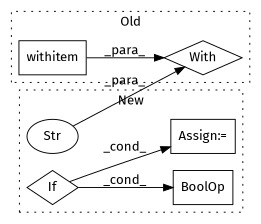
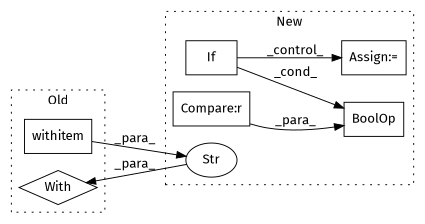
edge "withitem" -> "With": now "withitem" -> "Str"
node "Compare:r": added
edge "If" -> "Assign:=": label "_cond_" -> "_control_"
node "If": shape diamond -> box
